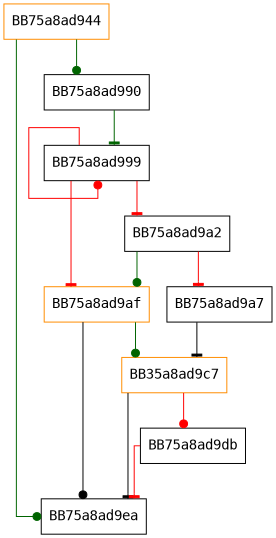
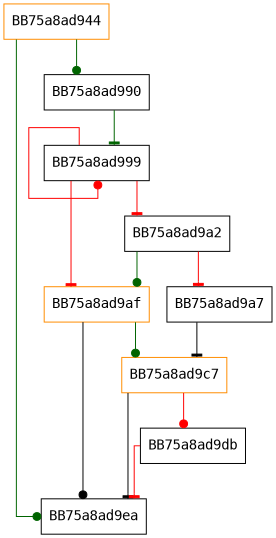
node "BB35a8ad9c7": label "BB35a8ad9c7" -> "BB75a8ad9c7"
